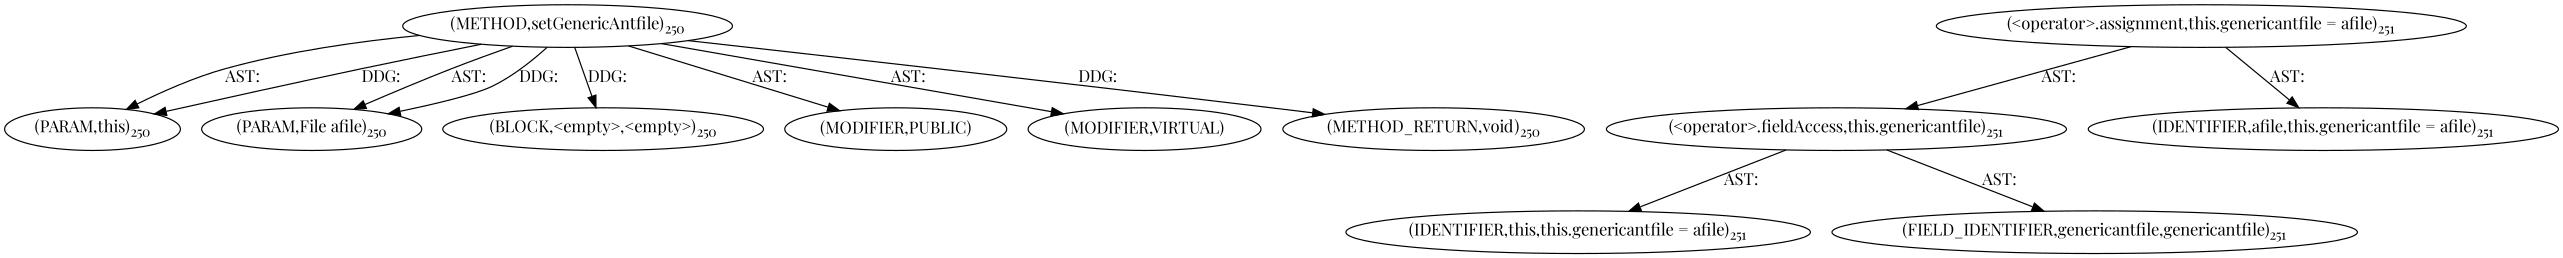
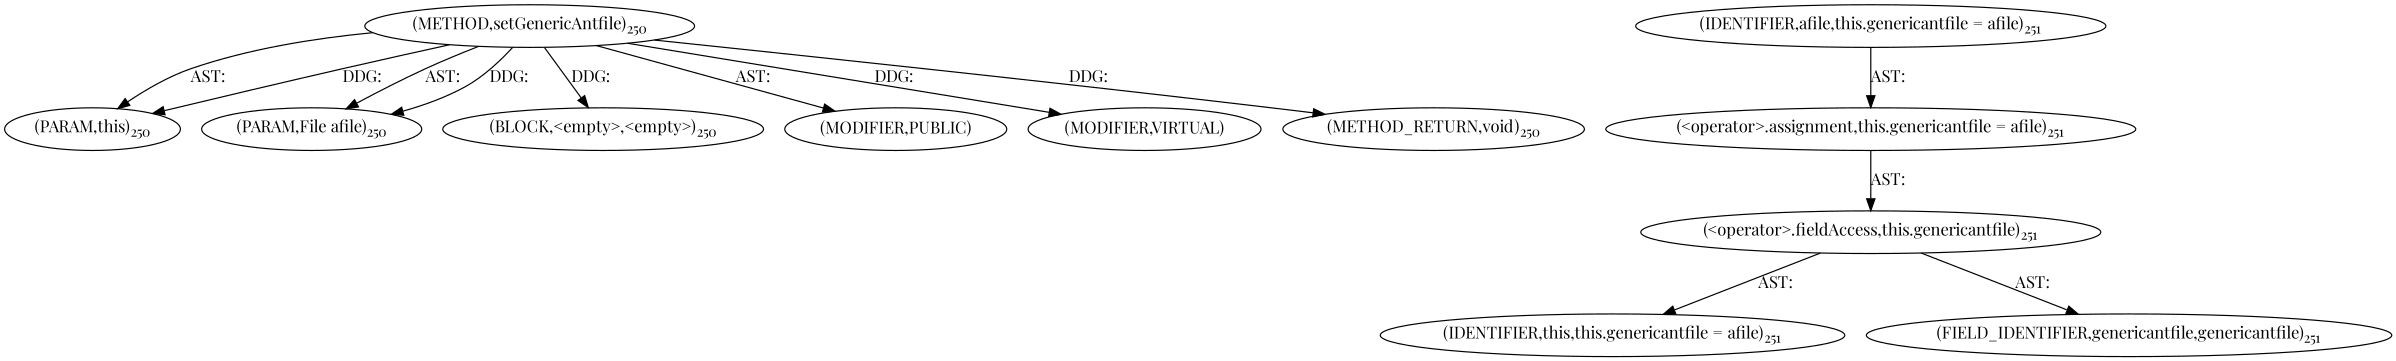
edge "(<operator>.assignment,this.genericantfile = afile)" -> "(IDENTIFIER,afile,this.genericantfile = afile)": reversed
edge "(METHOD,setGenericAntfile)" -> "(MODIFIER,VIRTUAL)": label "AST: " -> "DDG: "
